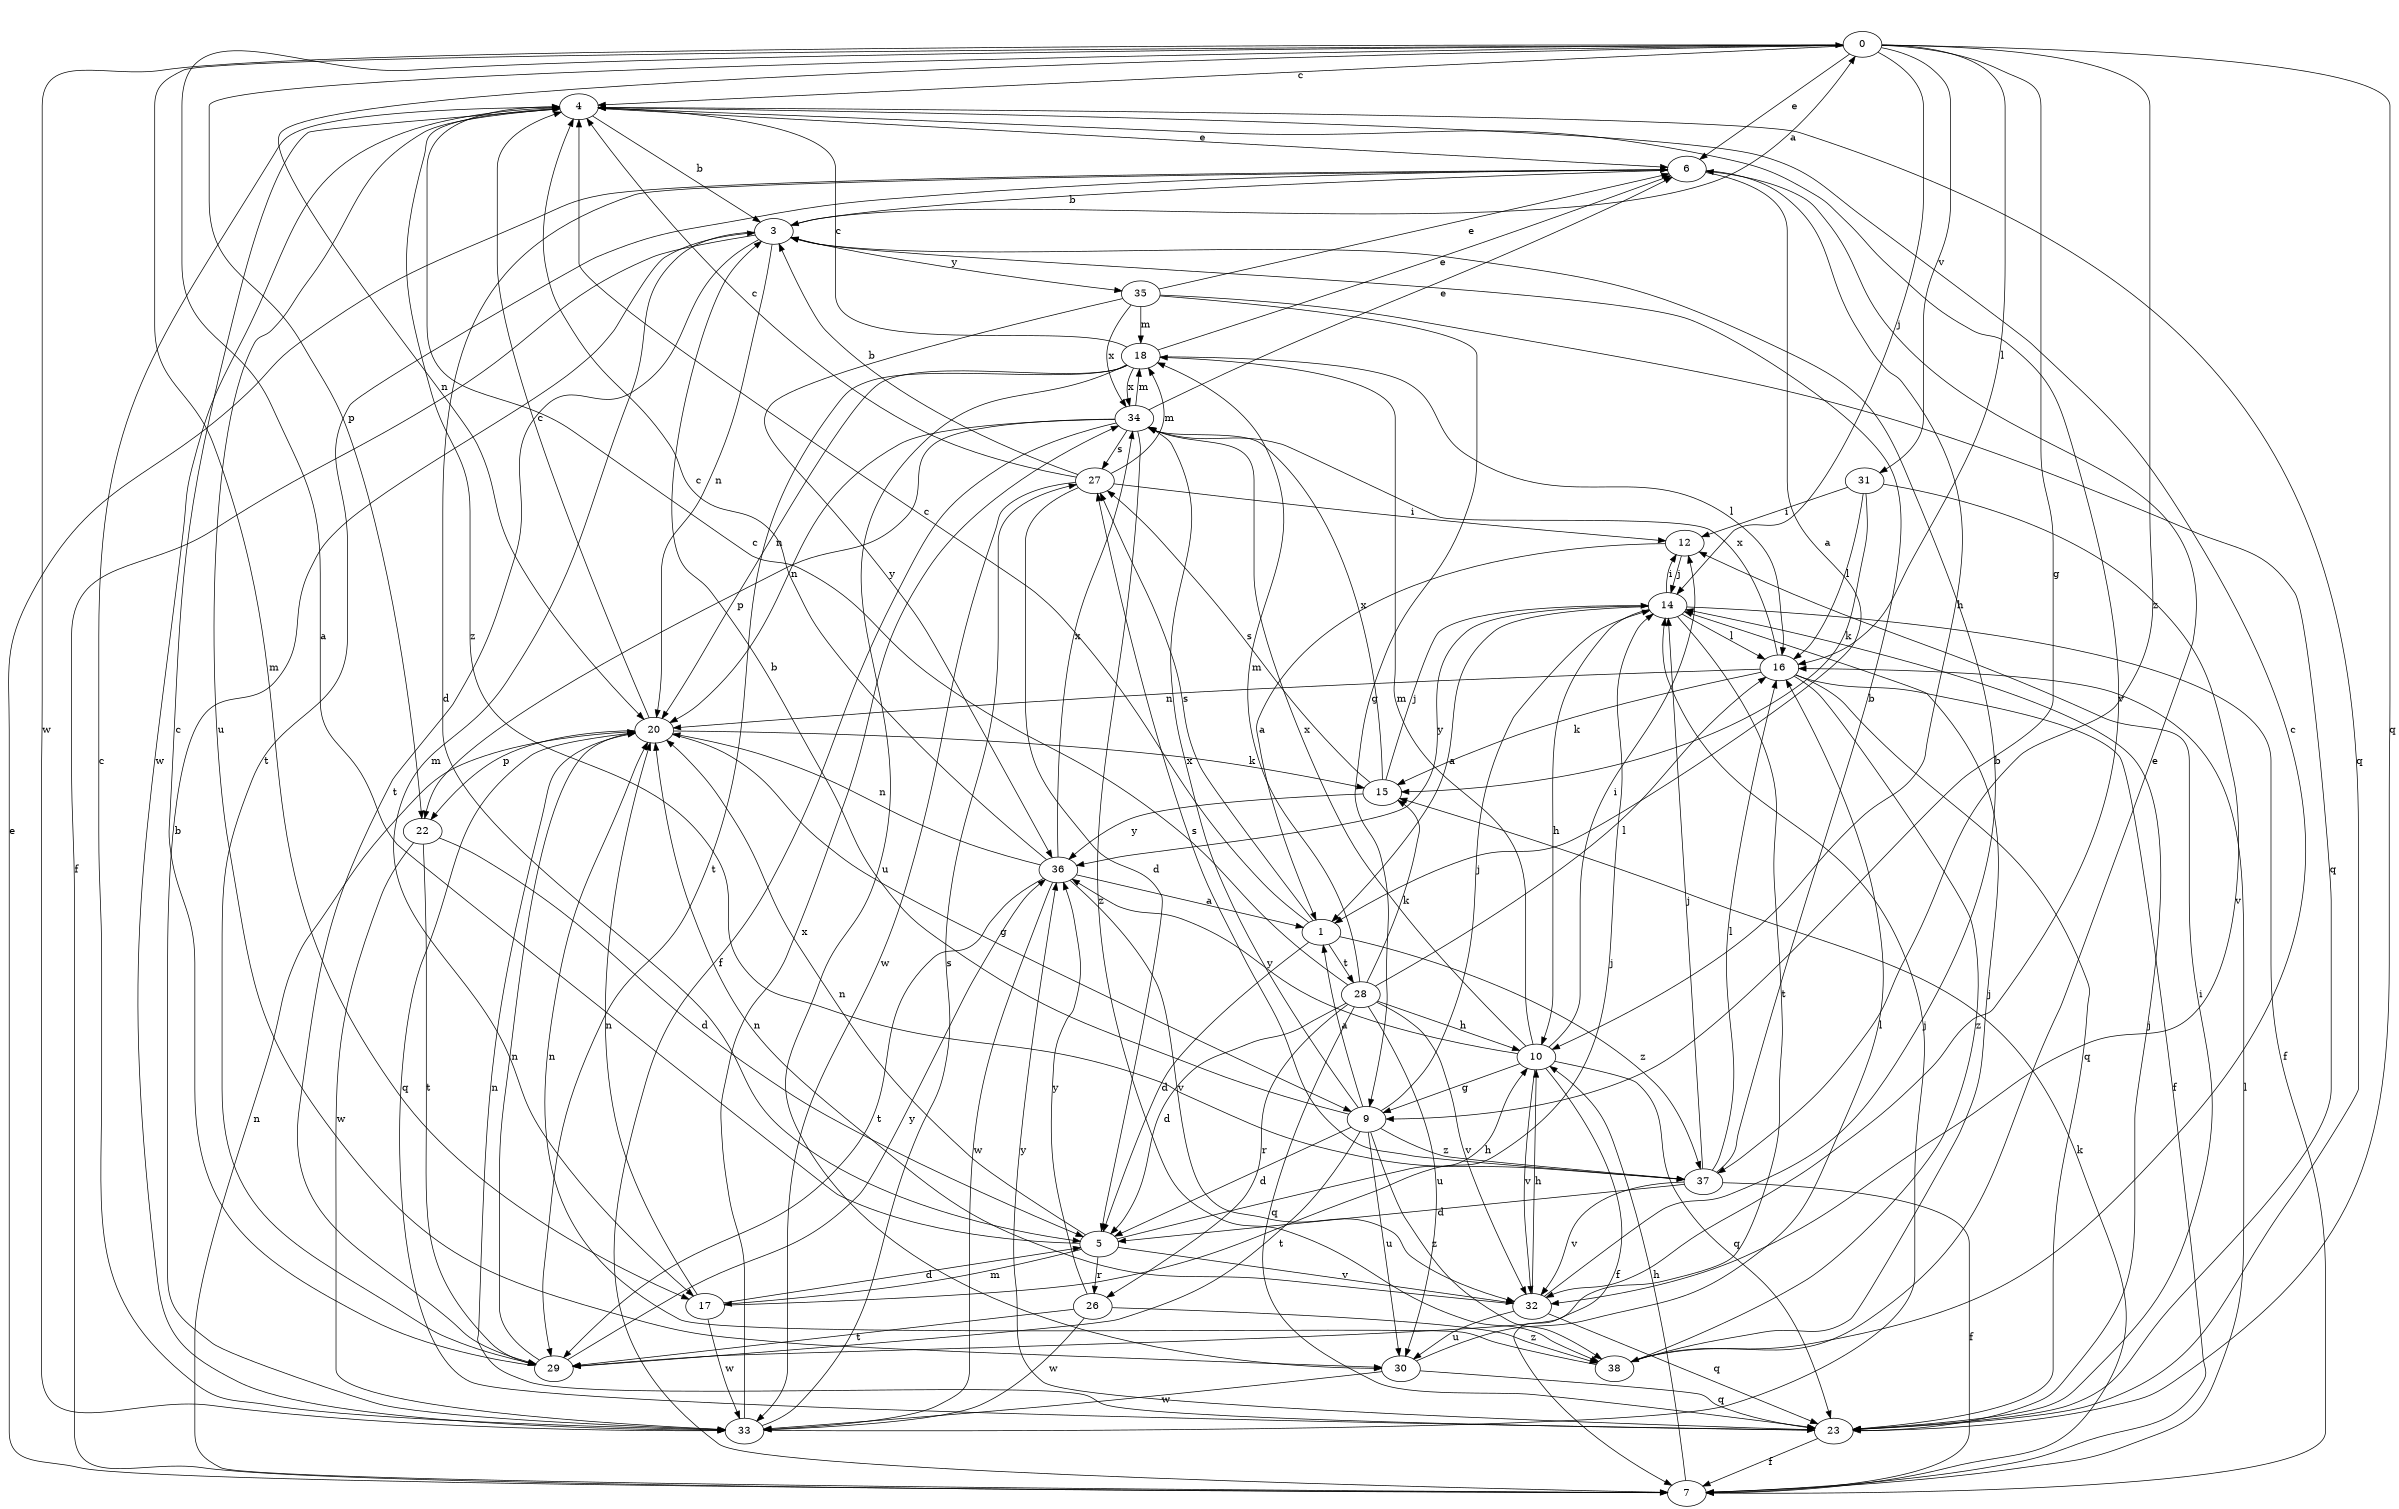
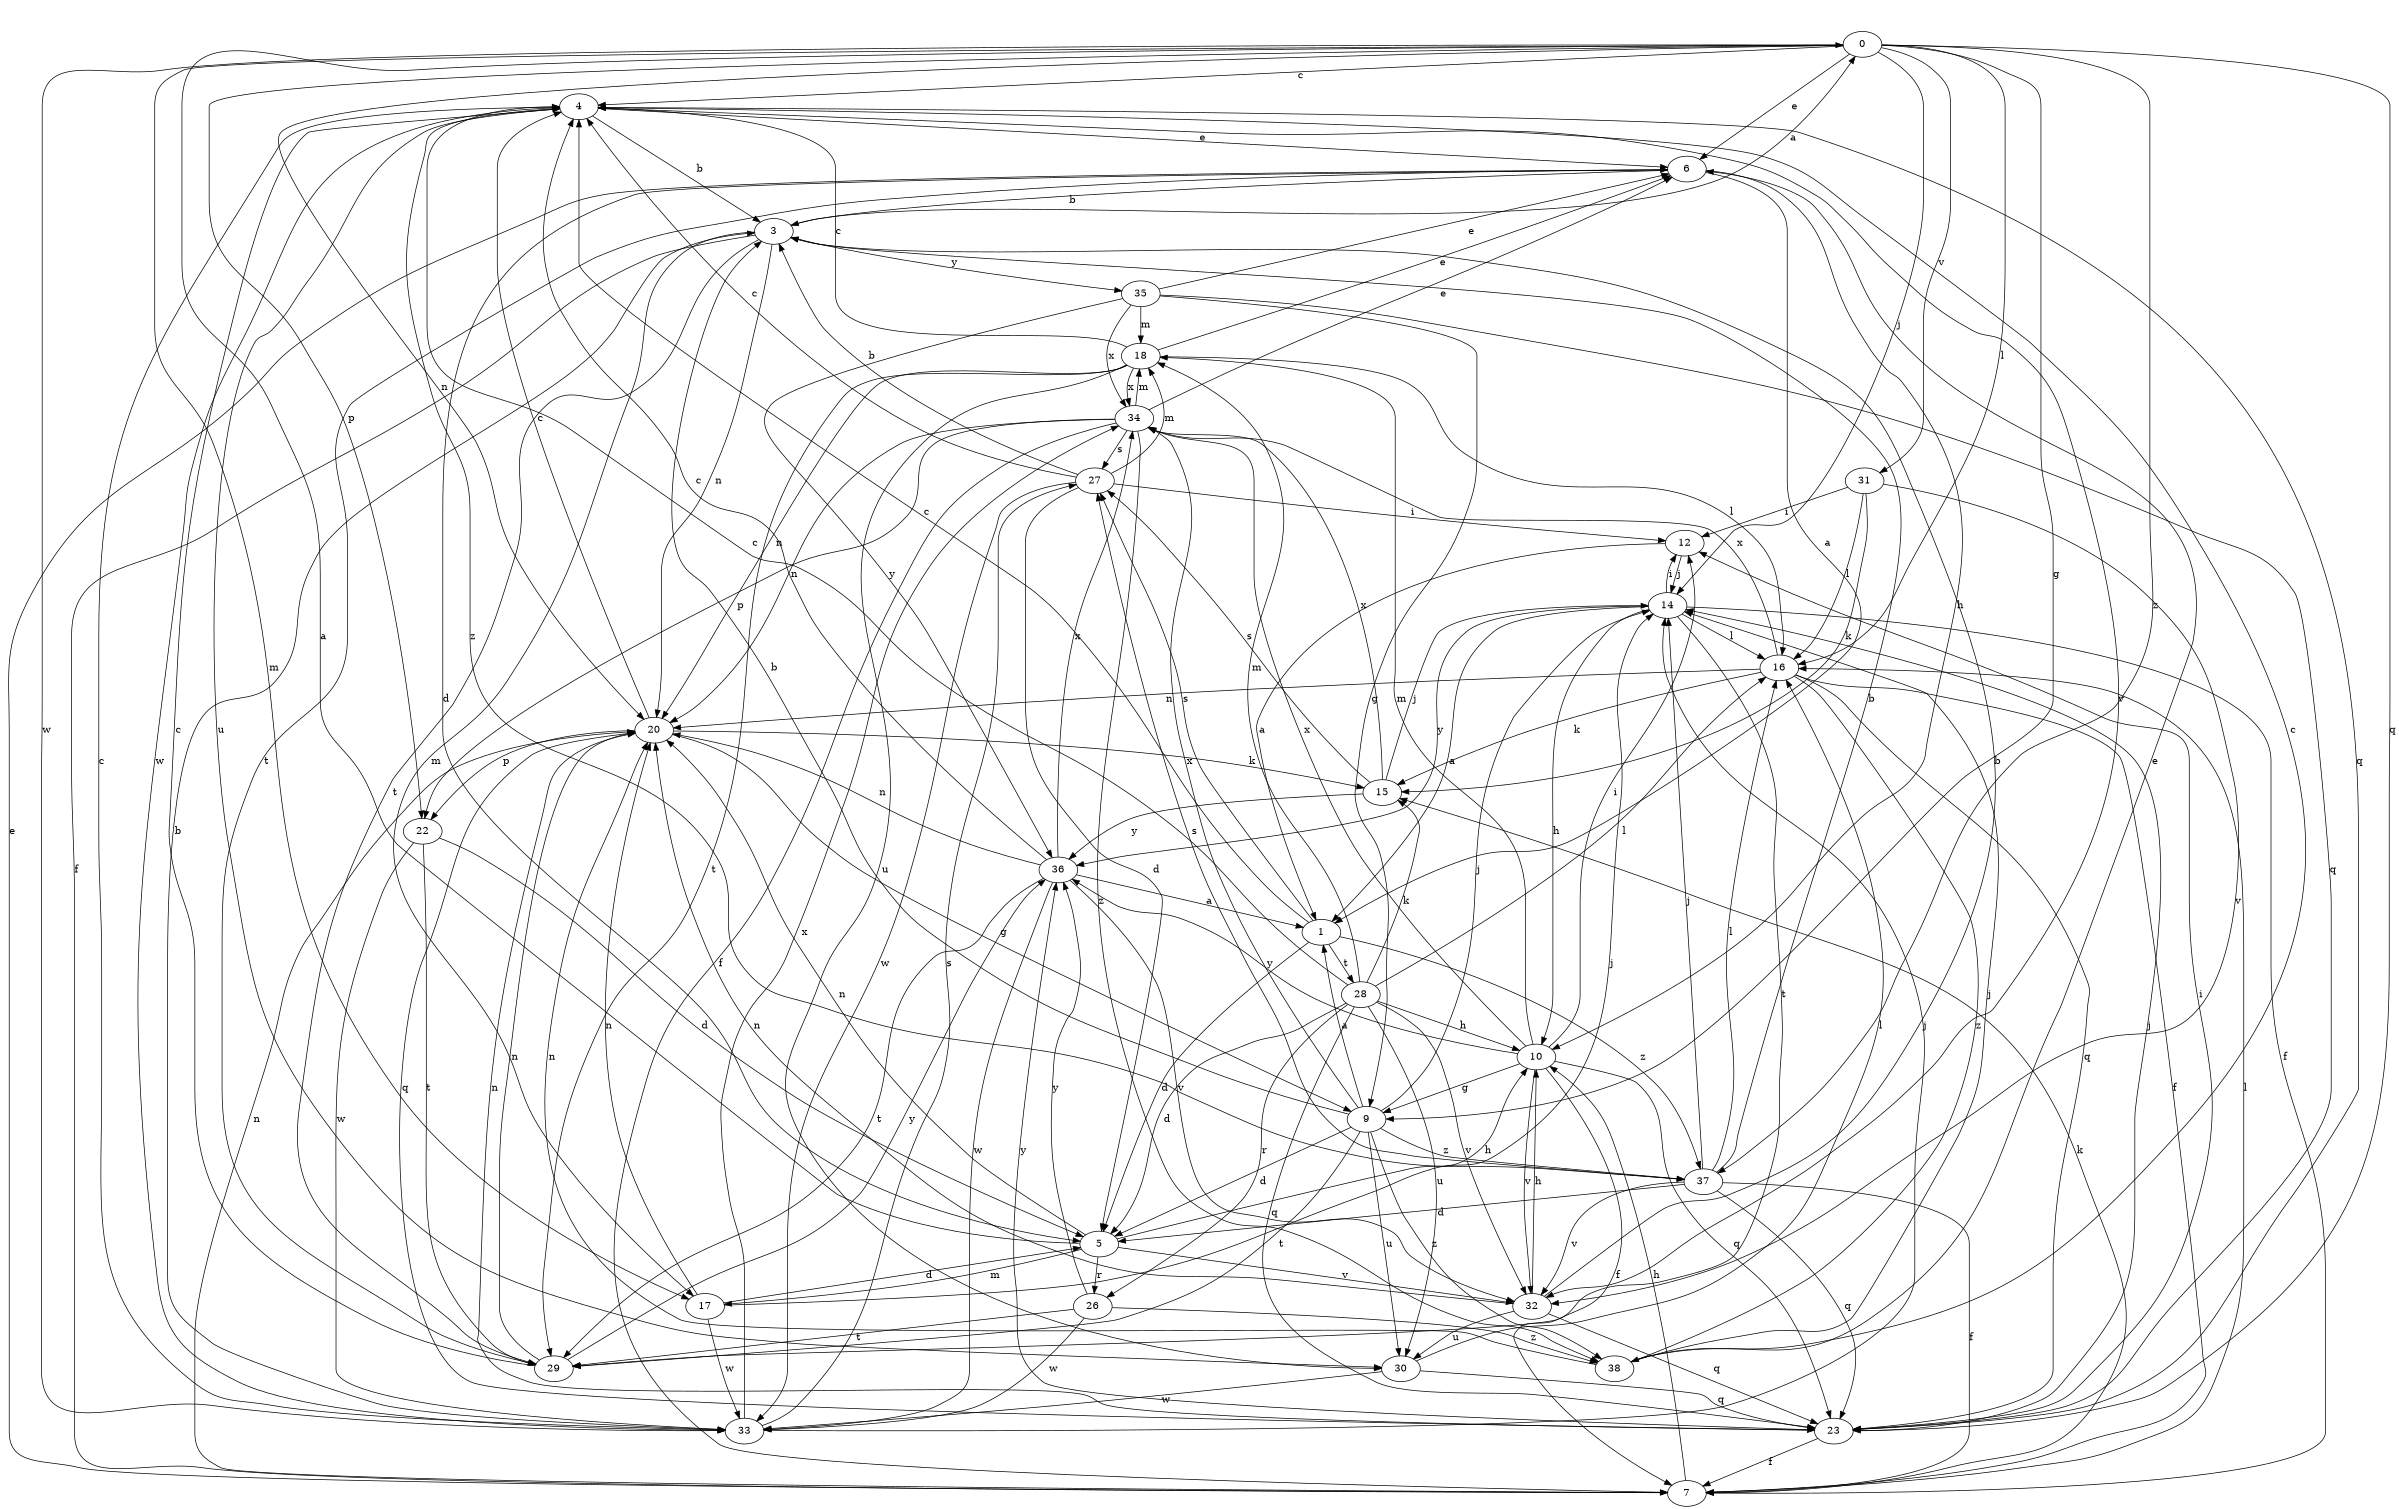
edge "37" -> "23": added, label "q"
